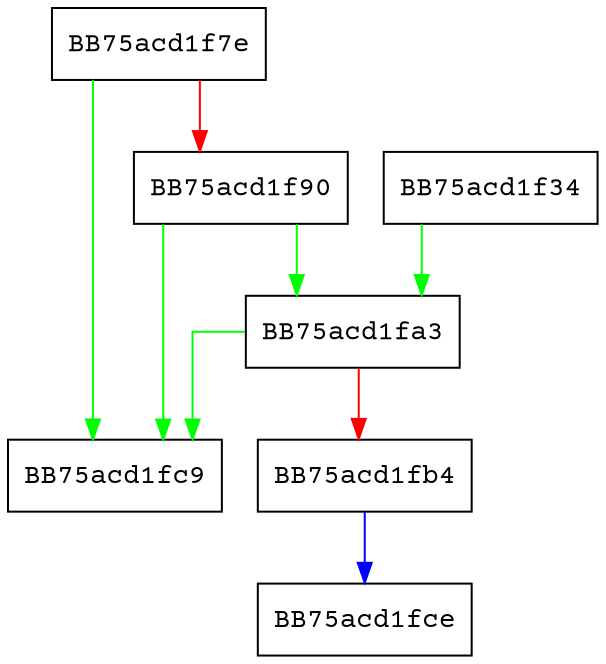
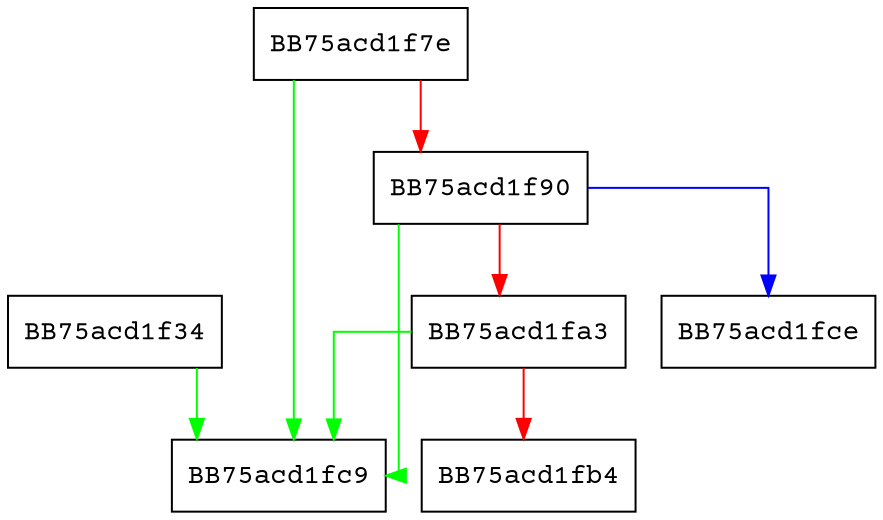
edge "BB75acd1f90" -> "BB75acd1fa3": color green -> red
edge "BB75acd1f34" -> "BB75acd1fa3": now "BB75acd1f34" -> "BB75acd1fc9"
edge "BB75acd1fb4" -> "BB75acd1fce": now "BB75acd1f90" -> "BB75acd1fce"
